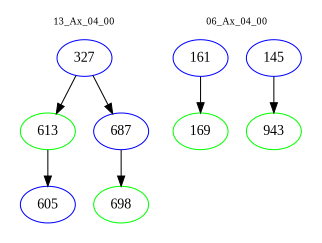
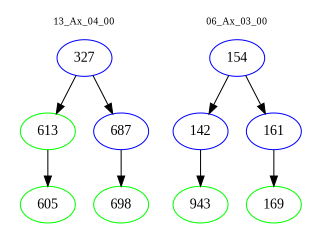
cluster "06_Ax_04_00": label "06_Ax_04_00" -> "06_Ax_03_00"
node "154": added
node "145": label "145" -> "142"
node "605": color blue -> green
